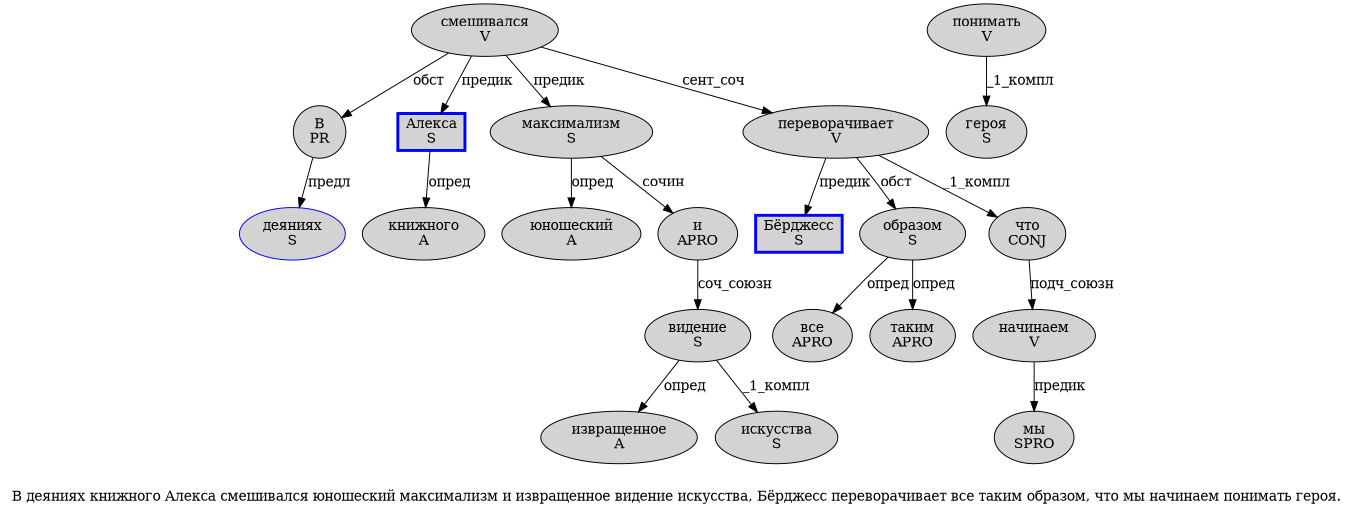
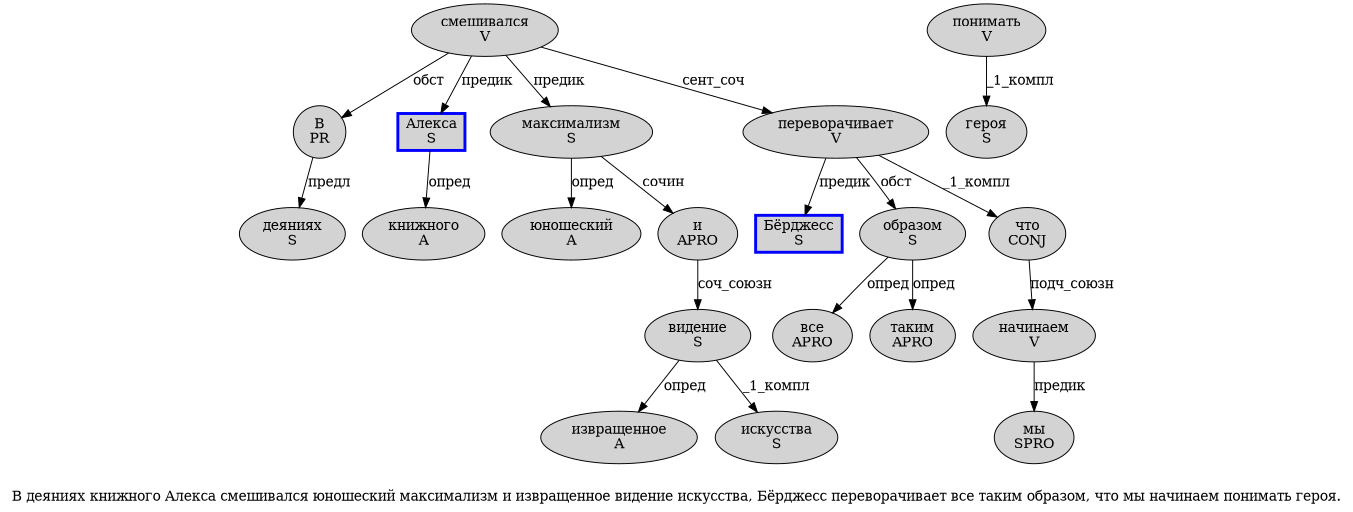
node "деяниях S": color blue -> black
